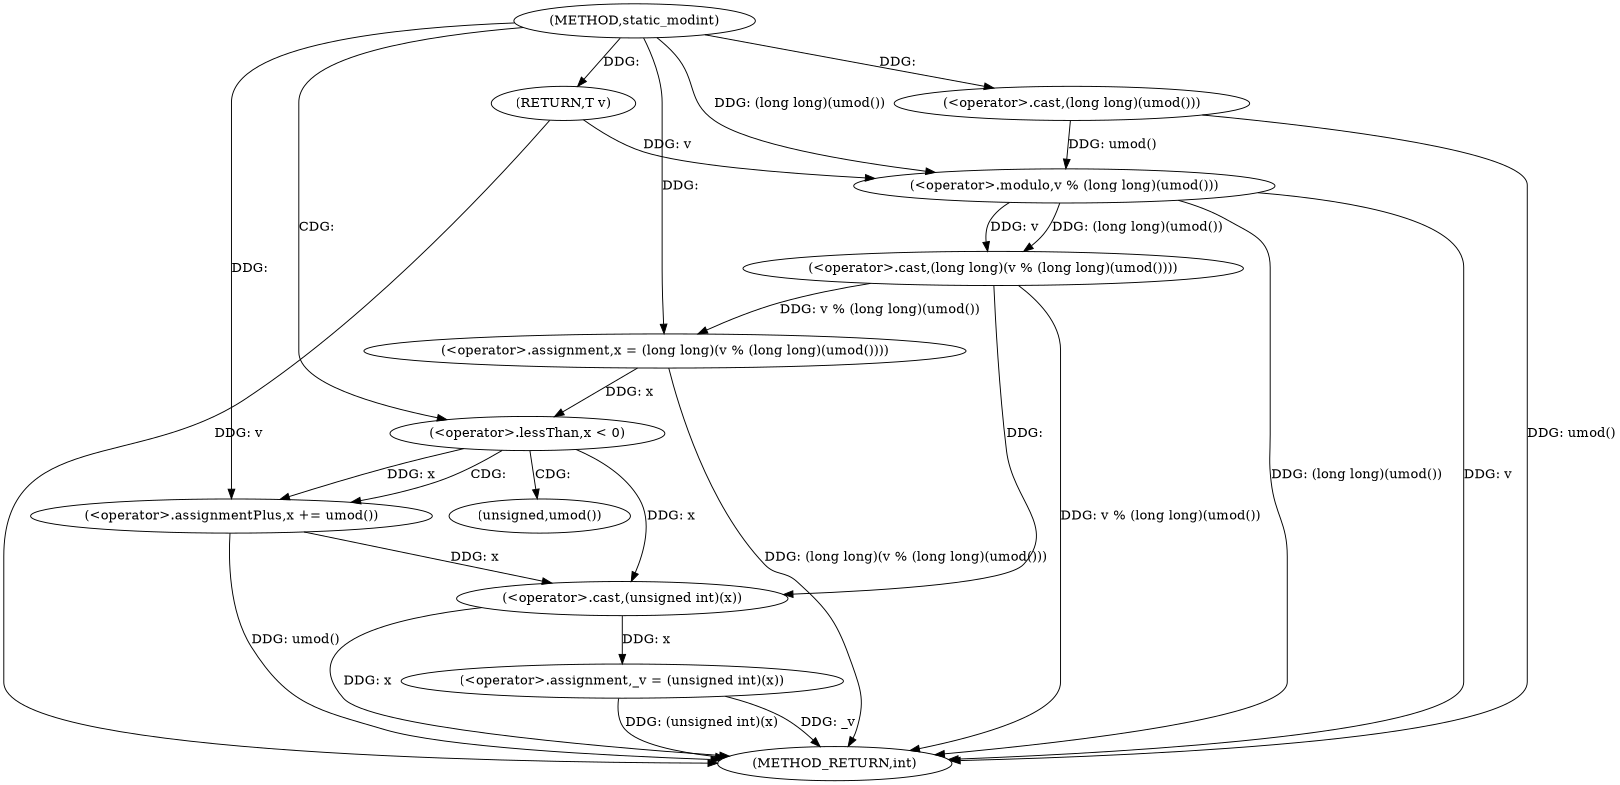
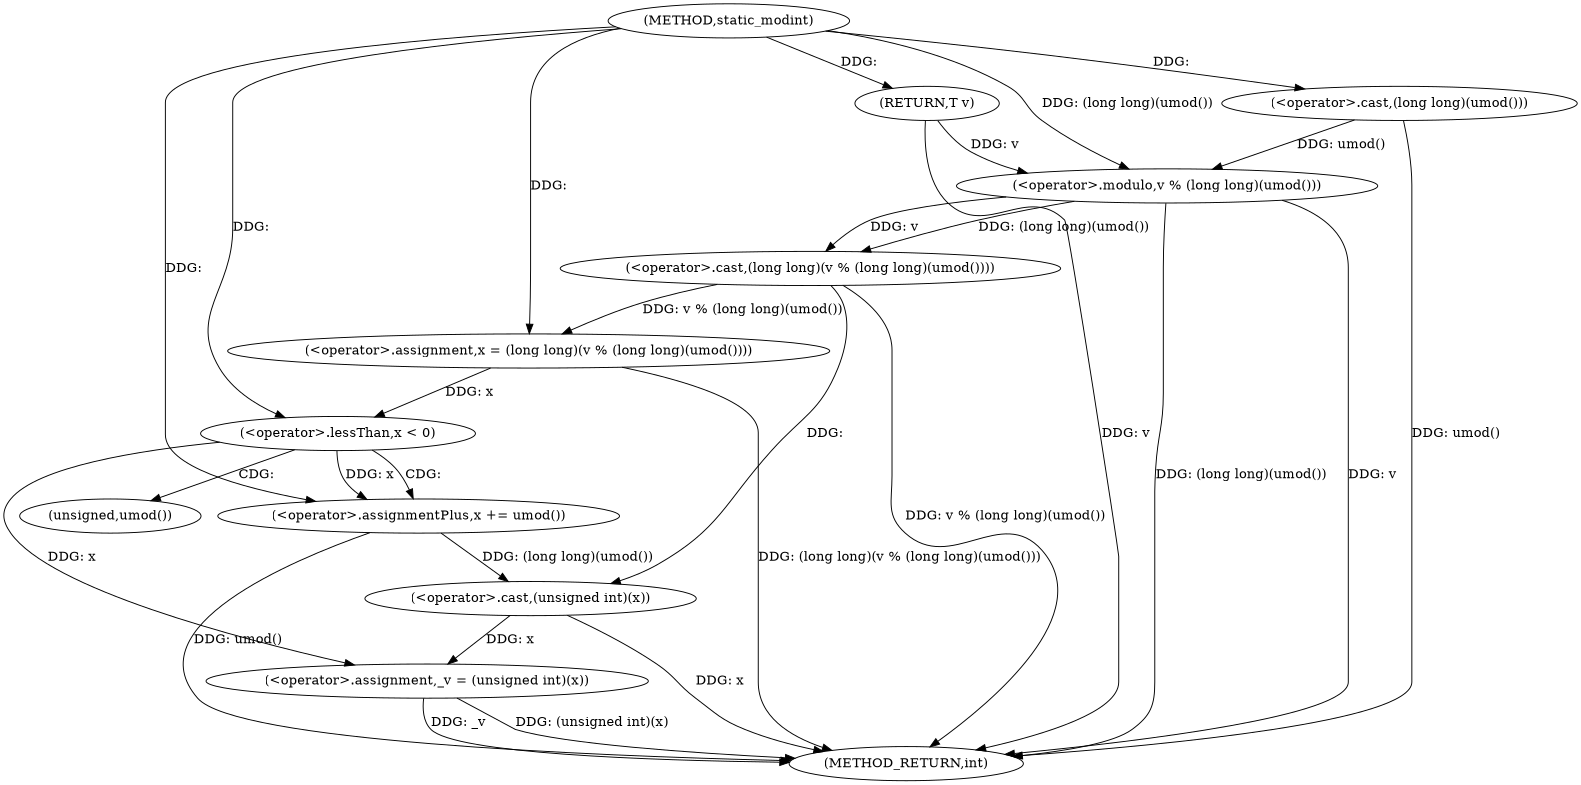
edge "(METHOD,static_modint)" -> "(<operator>.lessThan,x < 0)": label "CDG: " -> "DDG: "
edge "(<operator>.lessThan,x < 0)" -> "(<operator>.cast,(unsigned int)(x))": now "(<operator>.lessThan,x < 0)" -> "(<operator>.assignment,_v = (unsigned int)(x))"
edge "(<operator>.assignmentPlus,x += umod())" -> "(<operator>.cast,(unsigned int)(x))": label "DDG: x" -> "DDG: (long long)(umod())"
